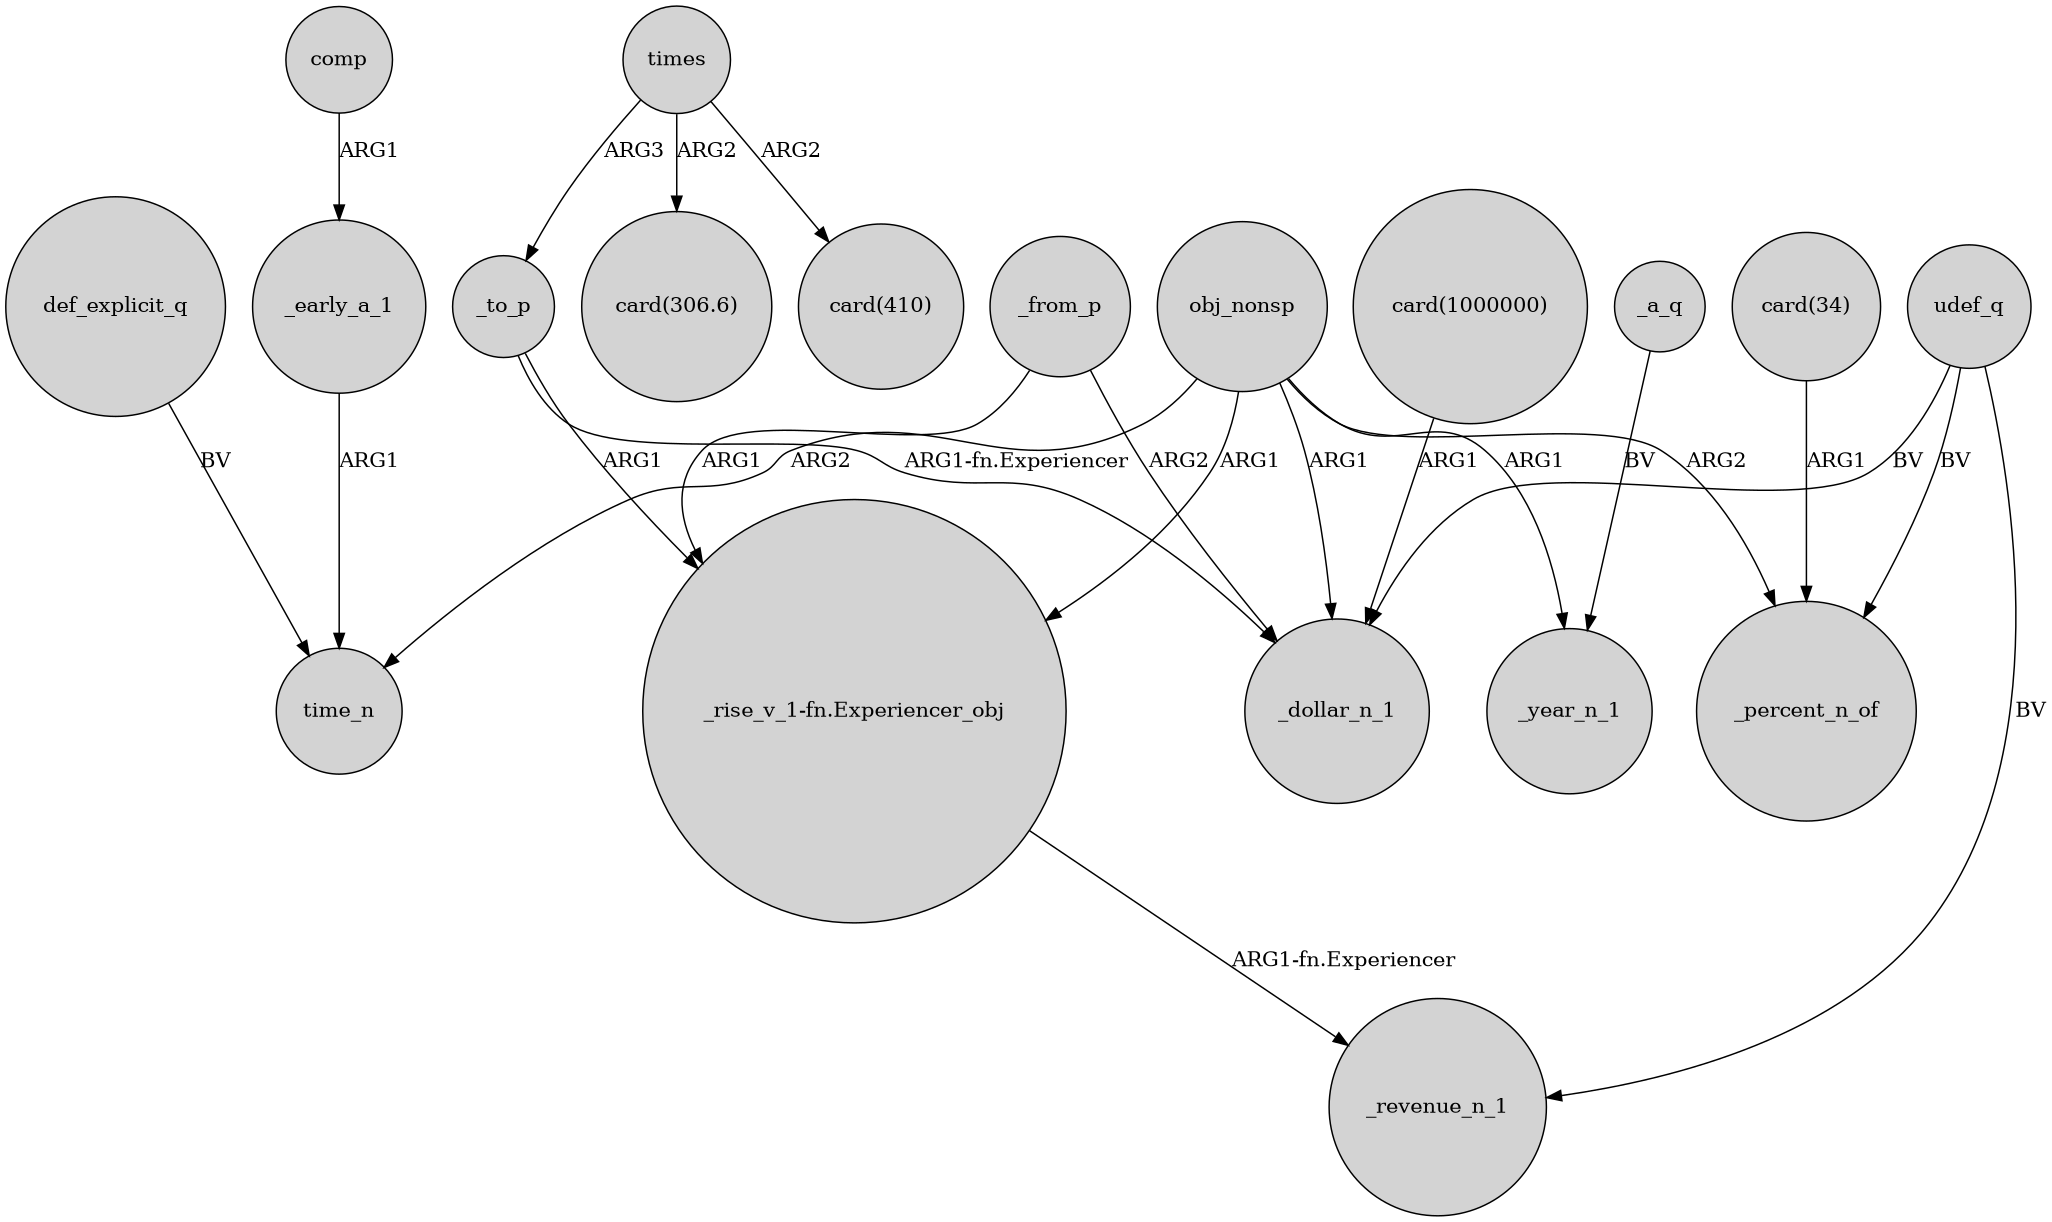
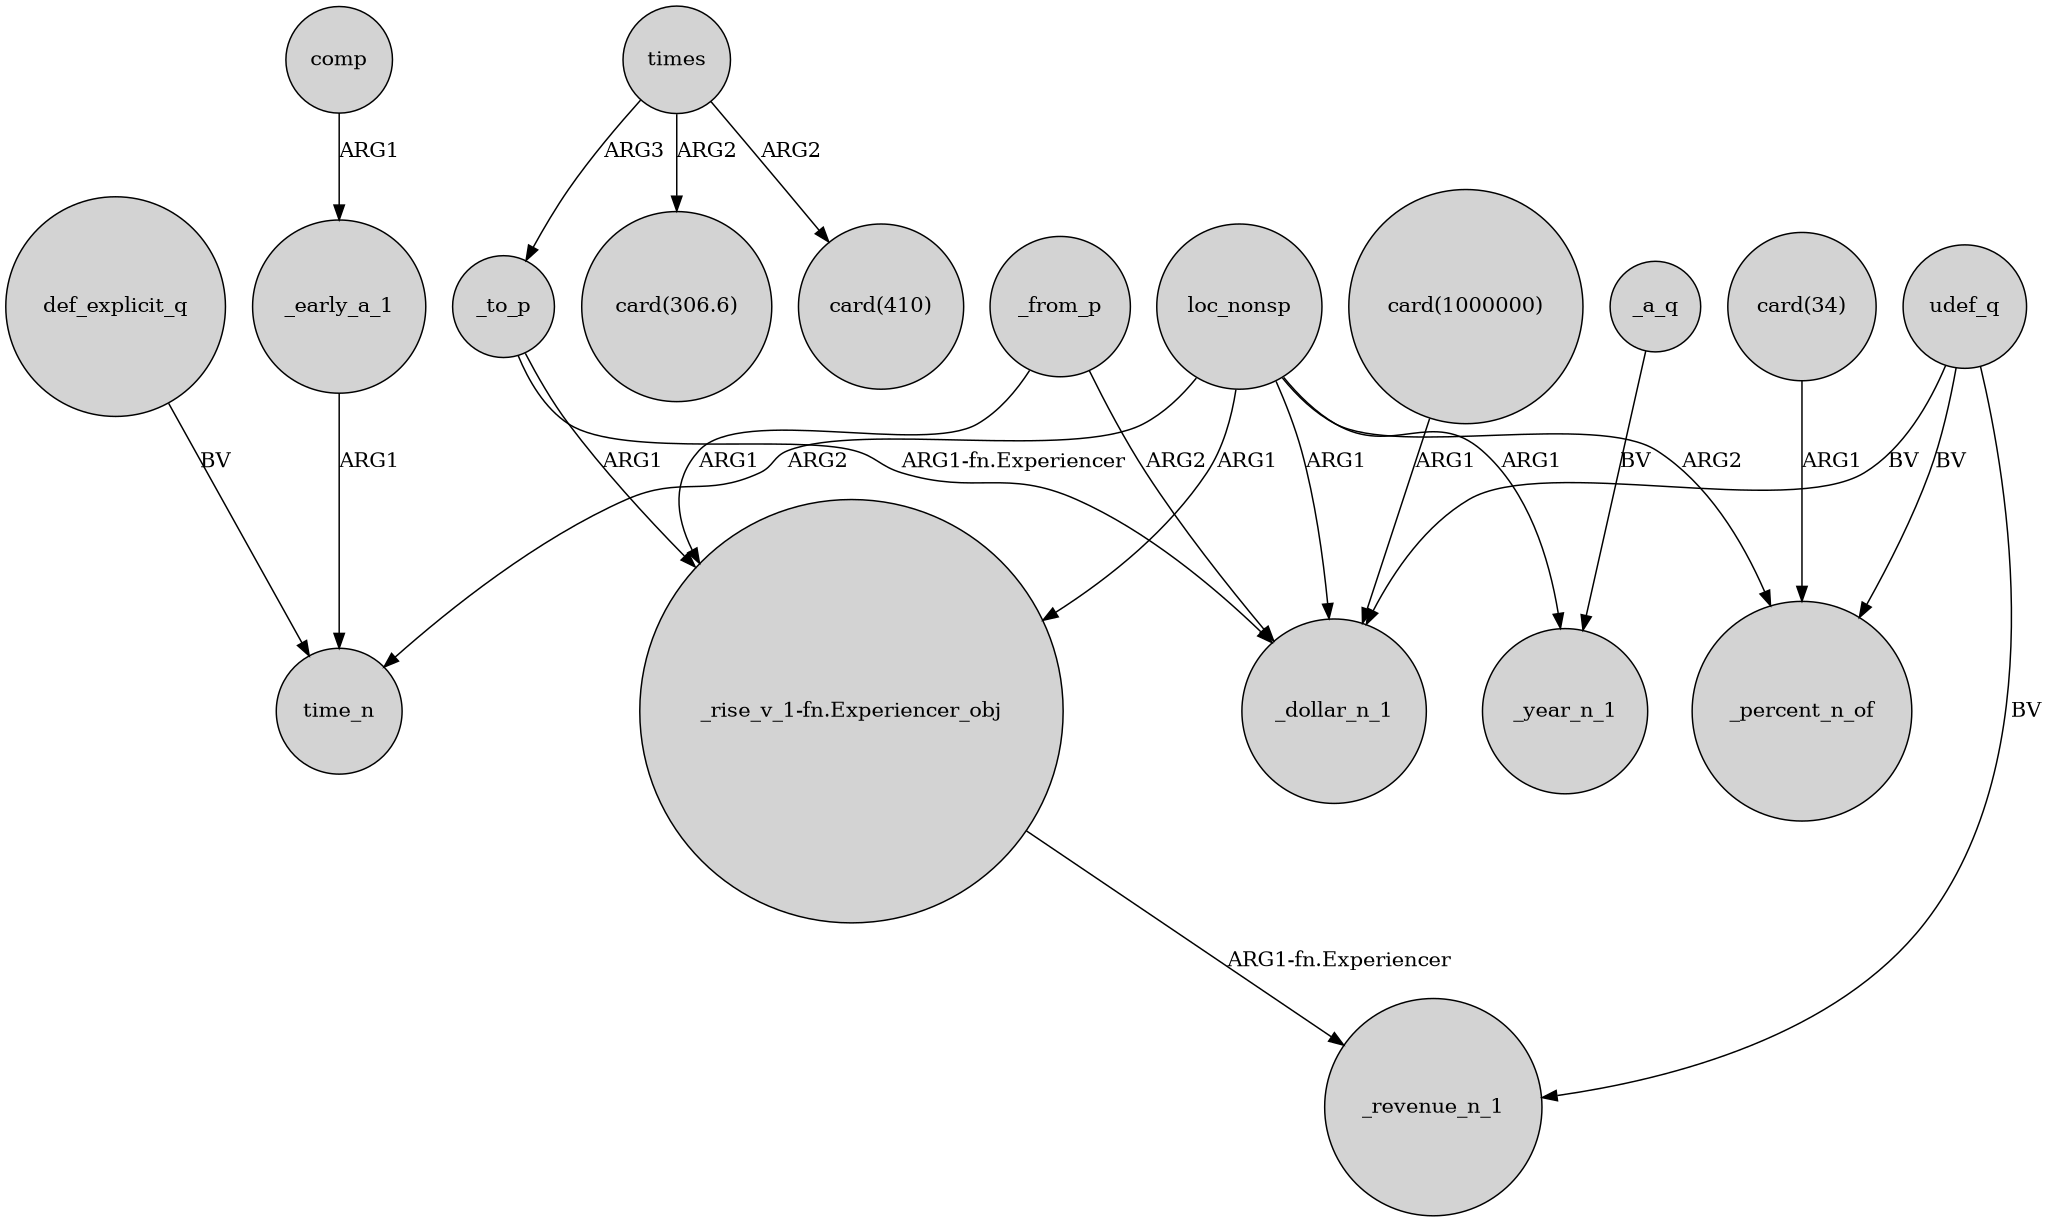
node "obj_nonsp": label "obj_nonsp" -> "loc_nonsp"
